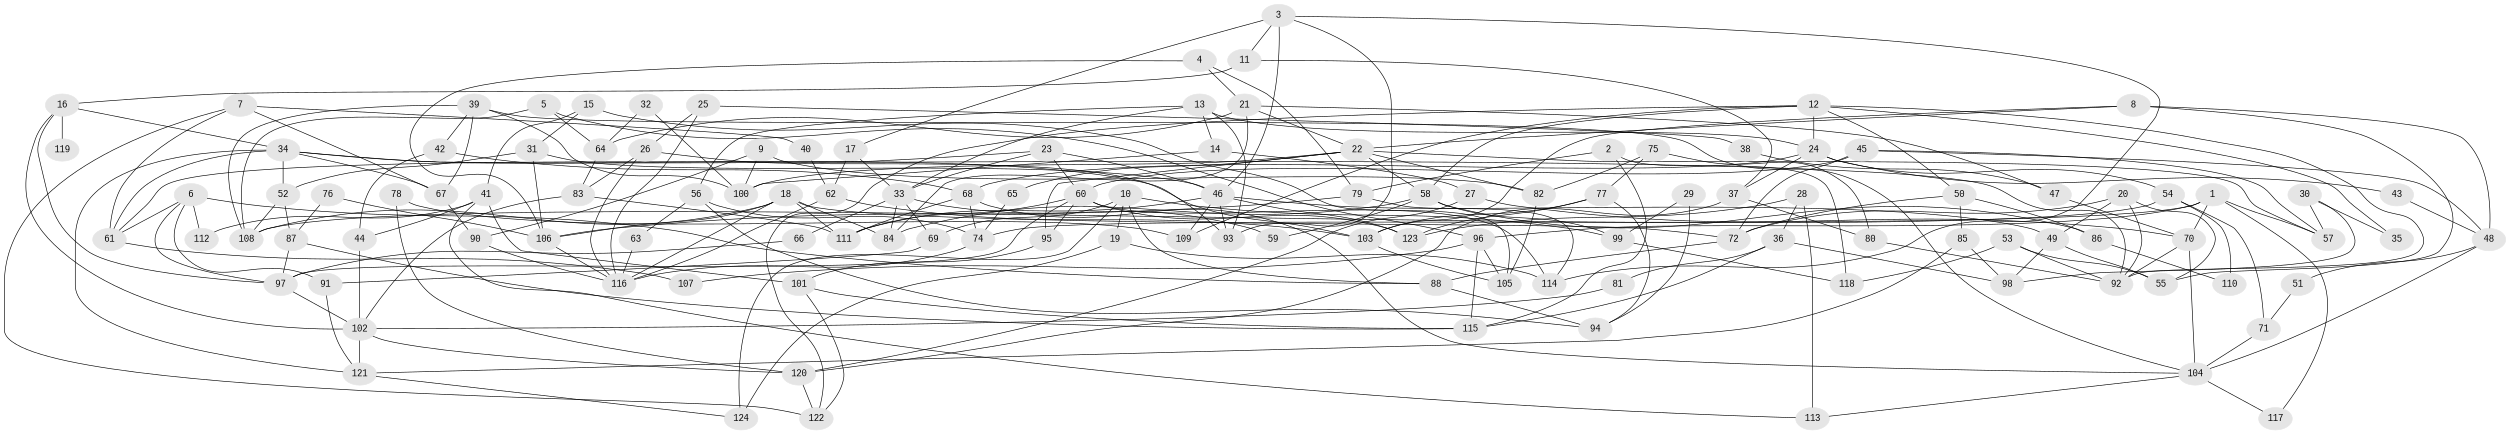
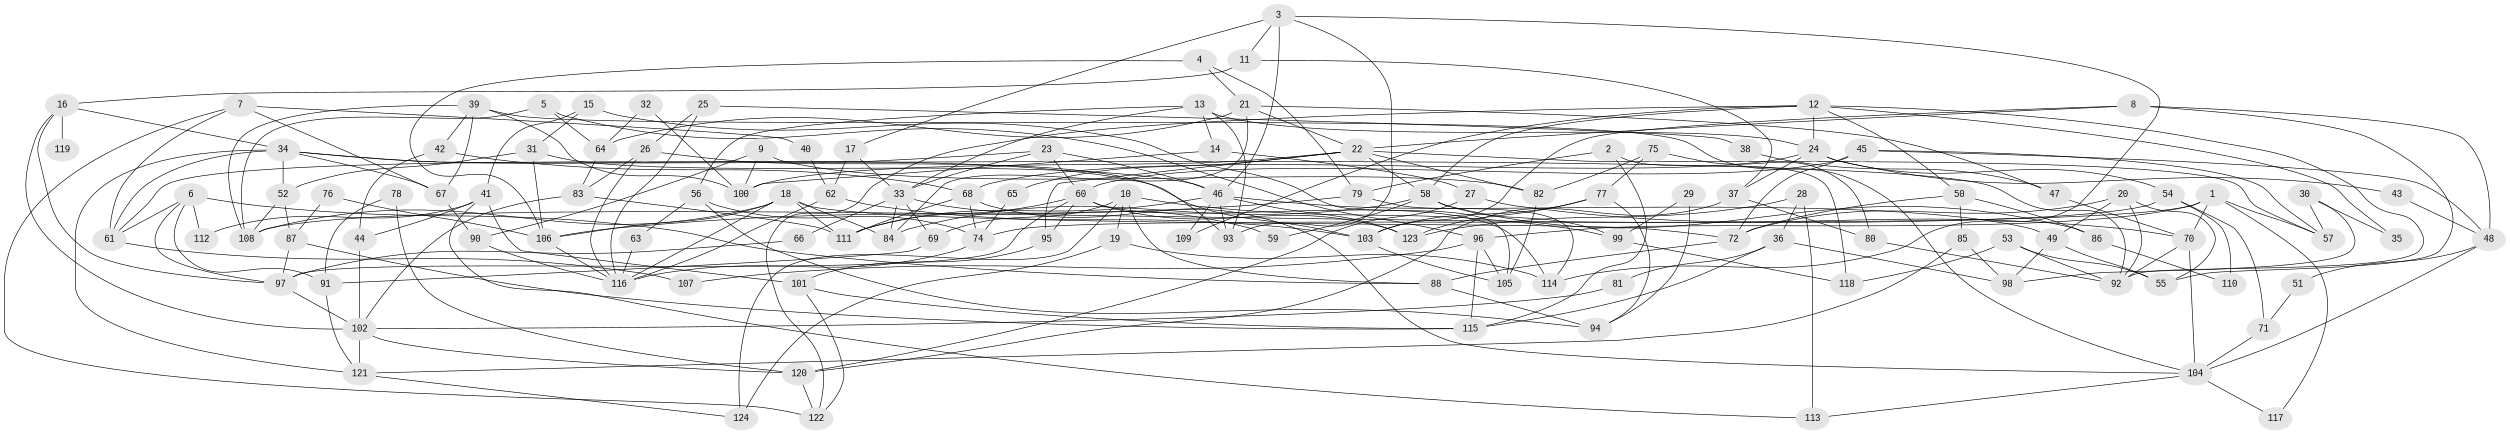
edge "78" -- "109": now "78" -- "91"
